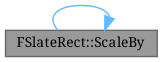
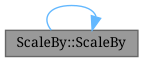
node "FSlateRect::ScaleBy": label "FSlateRect::ScaleBy" -> "ScaleBy::ScaleBy"
